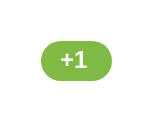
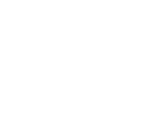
node "+1": removed
